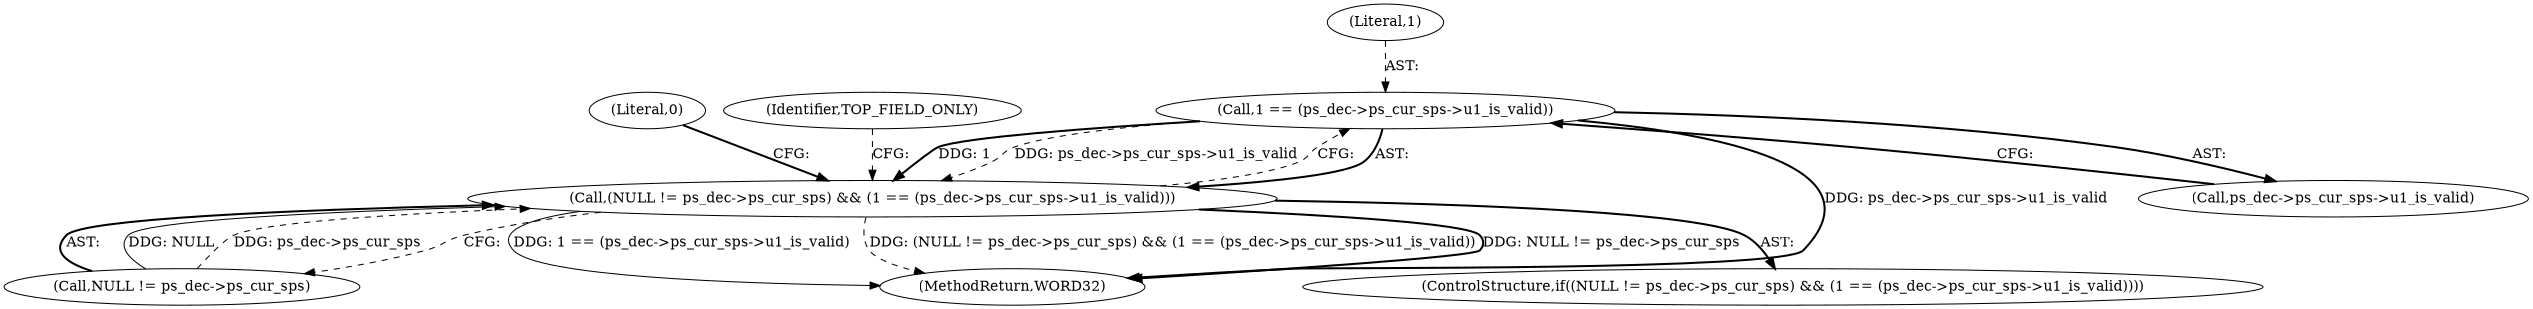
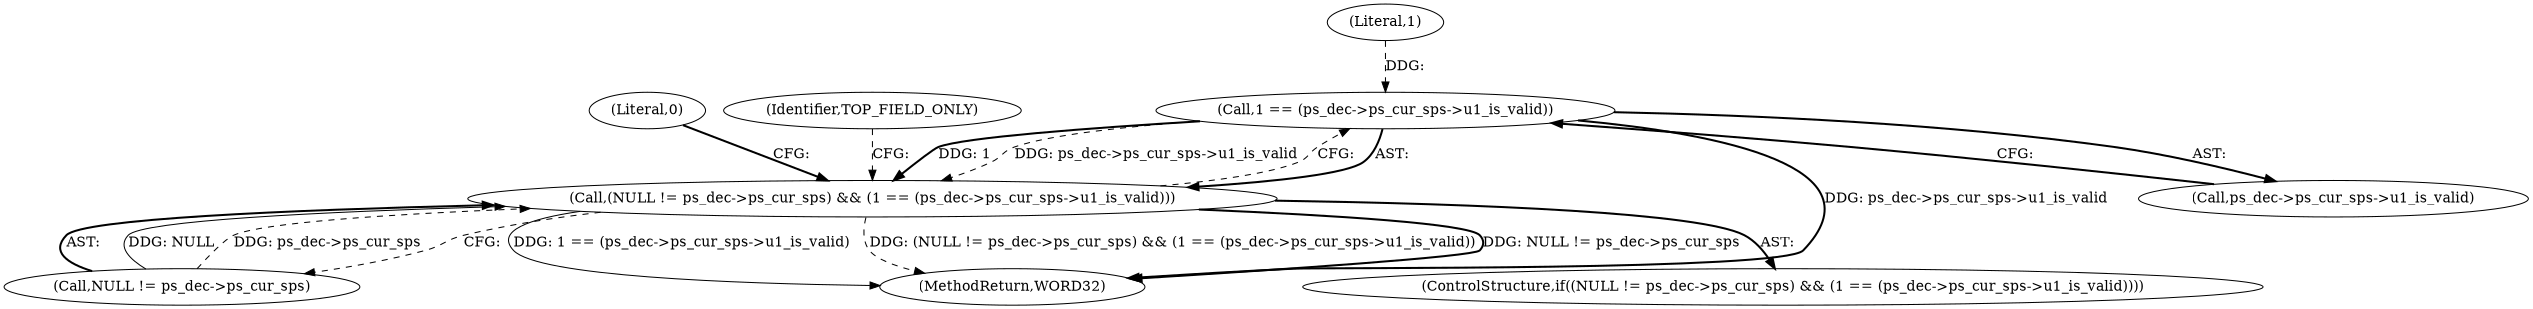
edge "(Literal,1)" -> "(Call,1 == (ps_dec->ps_cur_sps->u1_is_valid))": label "AST: " -> "DDG: "
